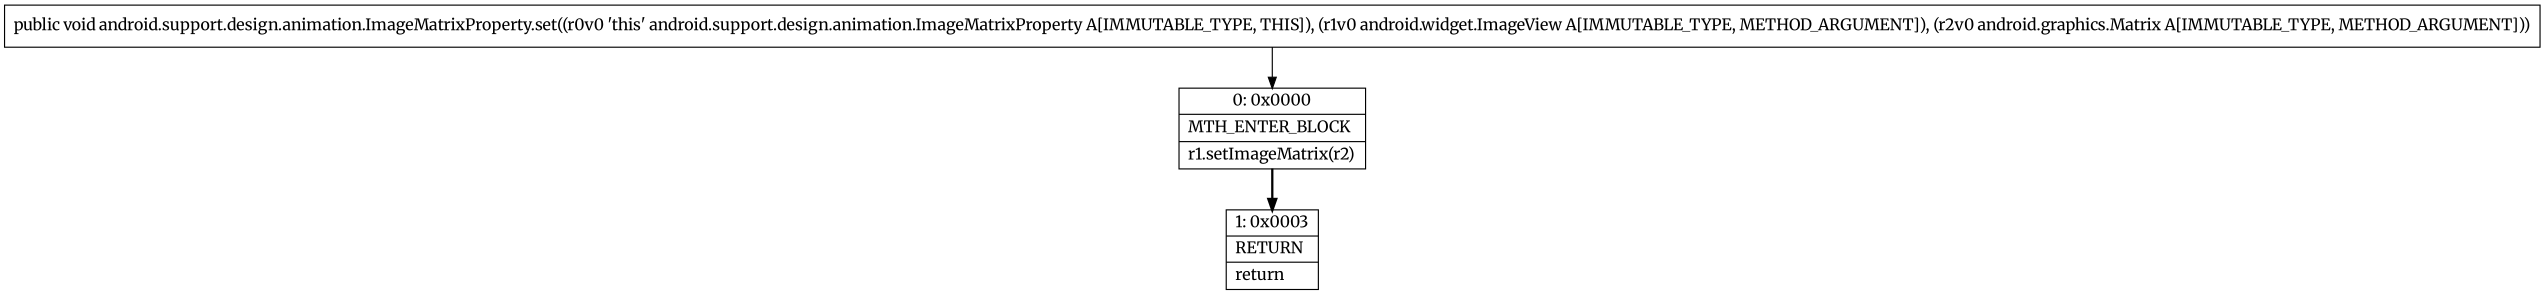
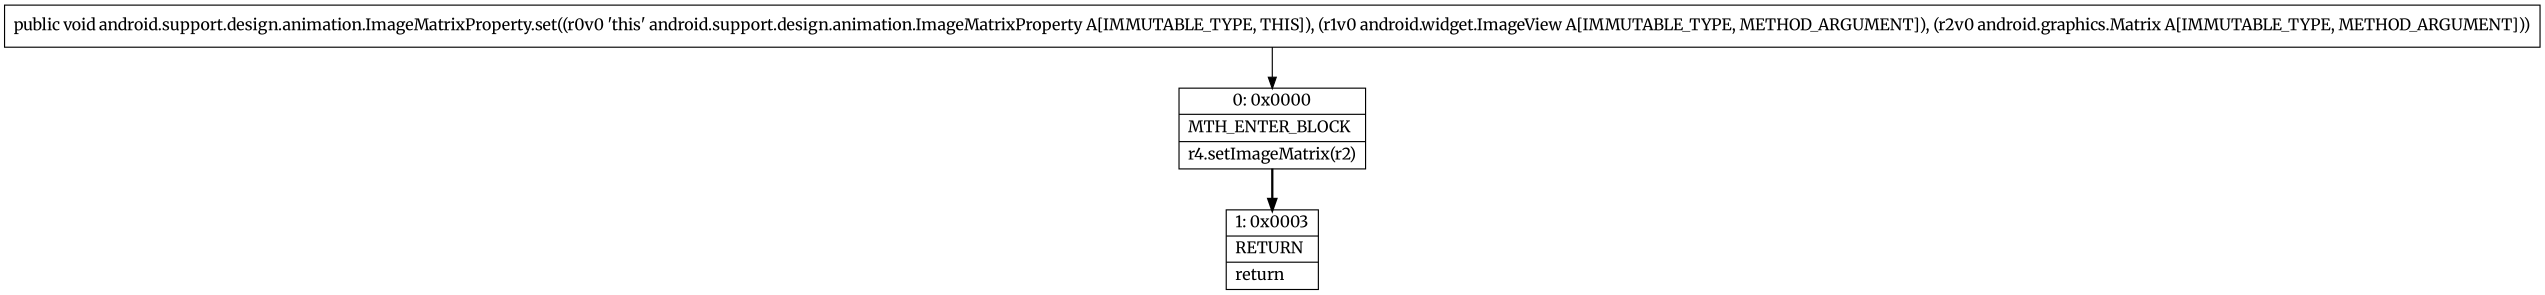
node "0: 0x0000": text "r1.setImageMatrix(r2)" -> "r4.setImageMatrix(r2)"
